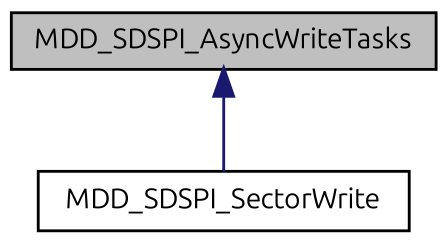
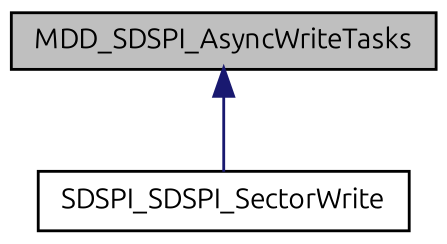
node "MDD_SDSPI_SectorWrite": label "MDD_SDSPI_SectorWrite" -> "SDSPI_SDSPI_SectorWrite"
